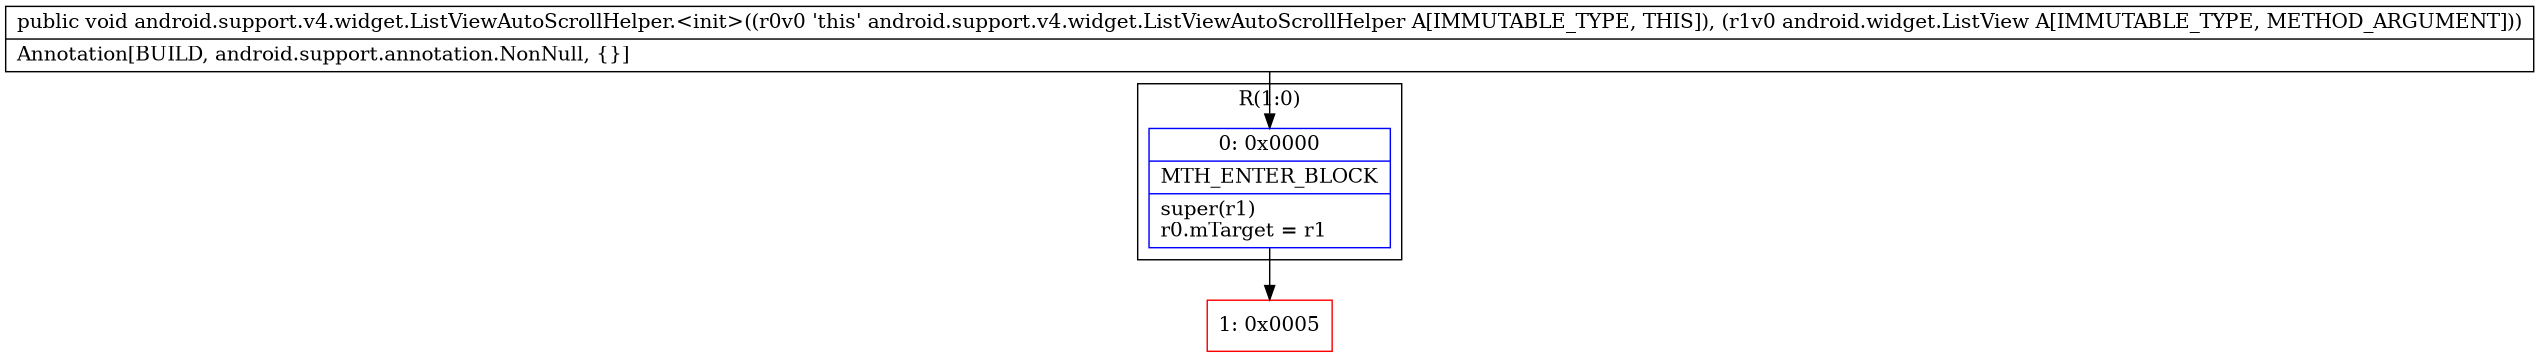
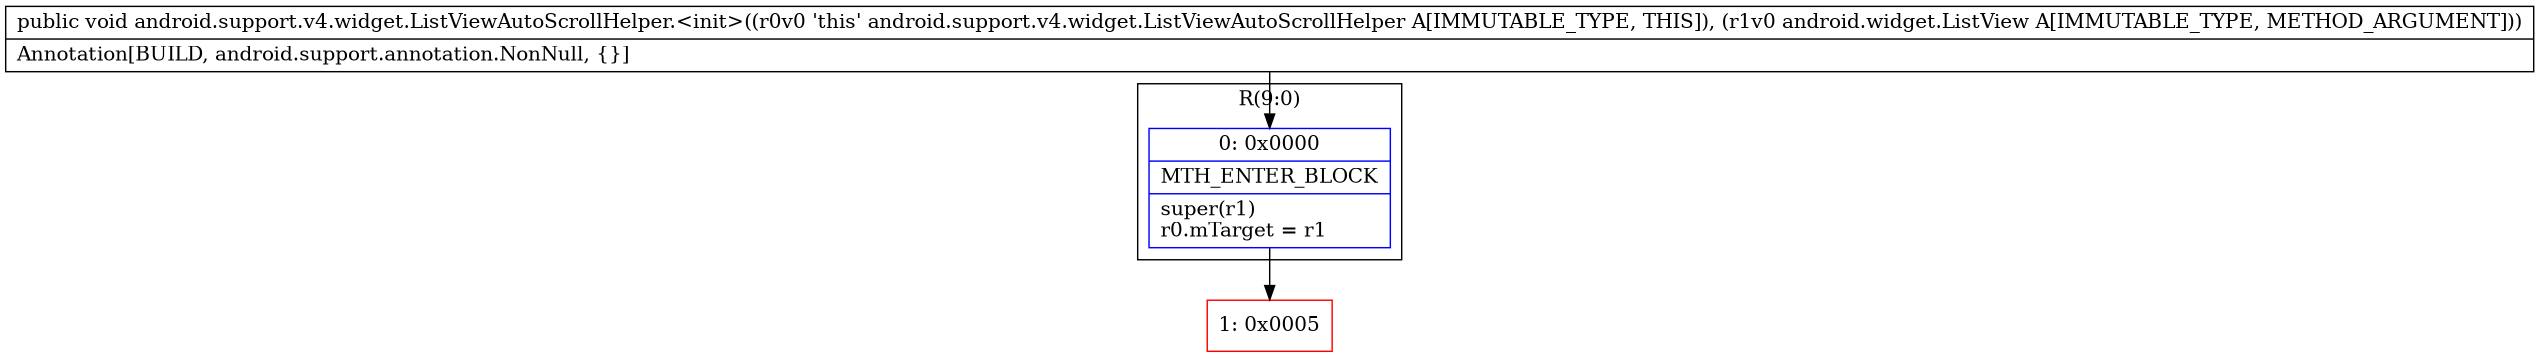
cluster "R(1:0)": label "R(1:0)" -> "R(9:0)"
